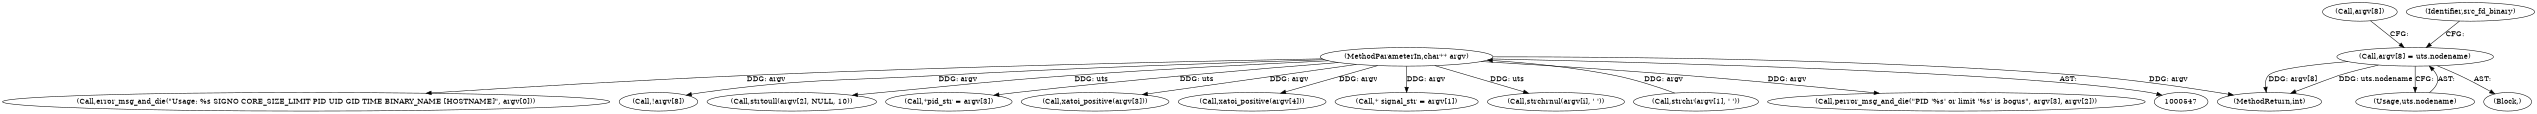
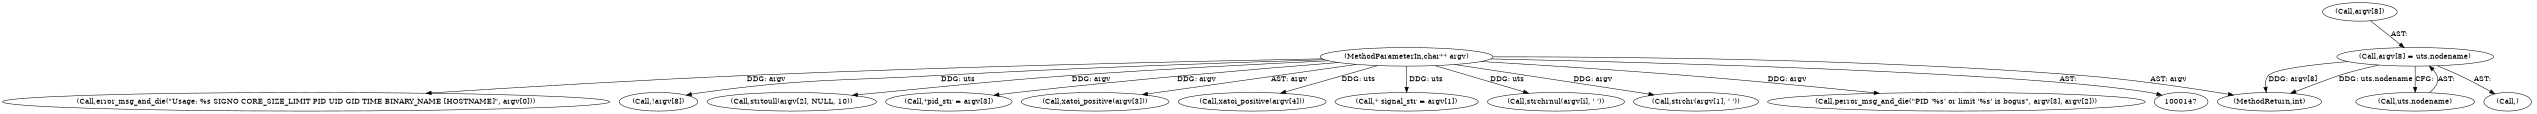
node "(Identifier,src_fd_binary)": removed
edge "(Call,argv[8])" -> "(Call,argv[8] = uts.nodename)": label "CFG: " -> "AST: "
edge "(Call,strchr(argv[1], ' '))" -> "(MethodParameterIn,char** argv)": reversed
edge "(MethodParameterIn,char** argv)" -> "(Call,!argv[8])": label "DDG: argv" -> "DDG: uts"
edge "(MethodParameterIn,char** argv)" -> "(Call,strtoull(argv[2], NULL, 10))": label "DDG: uts" -> "DDG: argv"
edge "(MethodParameterIn,char** argv)" -> "(Call,*pid_str = argv[3])": label "DDG: uts" -> "DDG: argv"
edge "(MethodParameterIn,char** argv)" -> "(Call,xatoi_positive(argv[3]))": label "DDG: argv" -> "AST: argv"
edge "(MethodParameterIn,char** argv)" -> "(Call,xatoi_positive(argv[4]))": label "DDG: argv" -> "DDG: uts"
edge "(MethodParameterIn,char** argv)" -> "(Call,* signal_str = argv[1])": label "DDG: argv" -> "DDG: uts"
edge "(MethodParameterIn,char** argv)" -> "(MethodReturn,int)": label "DDG: argv" -> "AST: argv"
node "1000547": label "1000547" -> "1000147"
node "(Usage,uts.nodename)": label "(Usage,uts.nodename)" -> "(Call,uts.nodename)"
node "(Block,)": label "(Block,)" -> "(Call,)"
